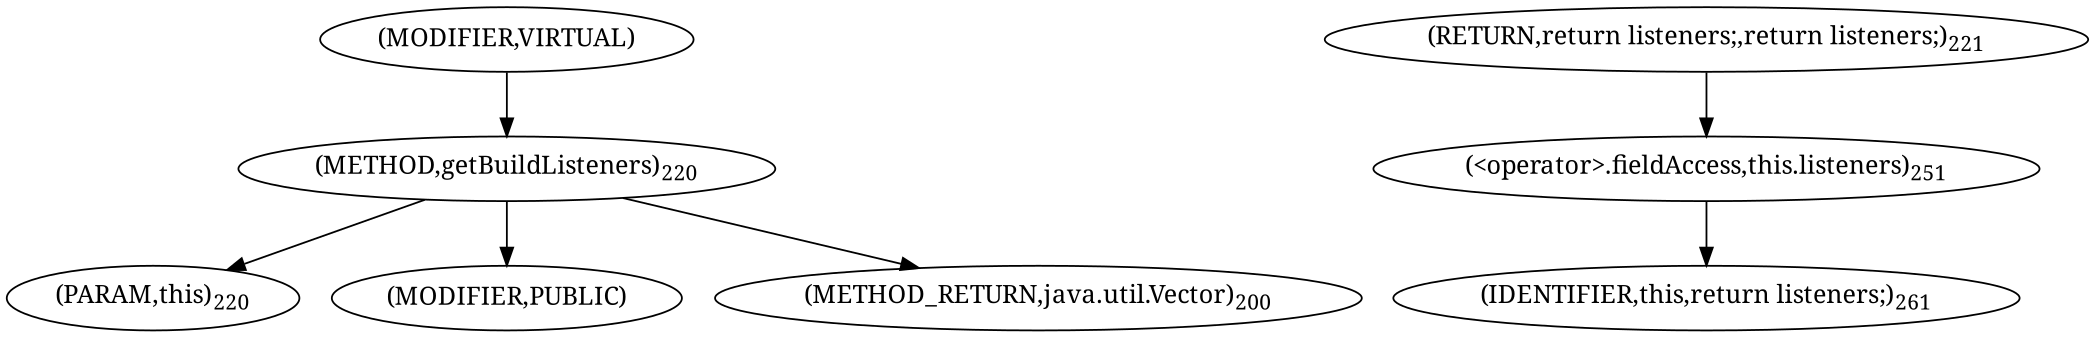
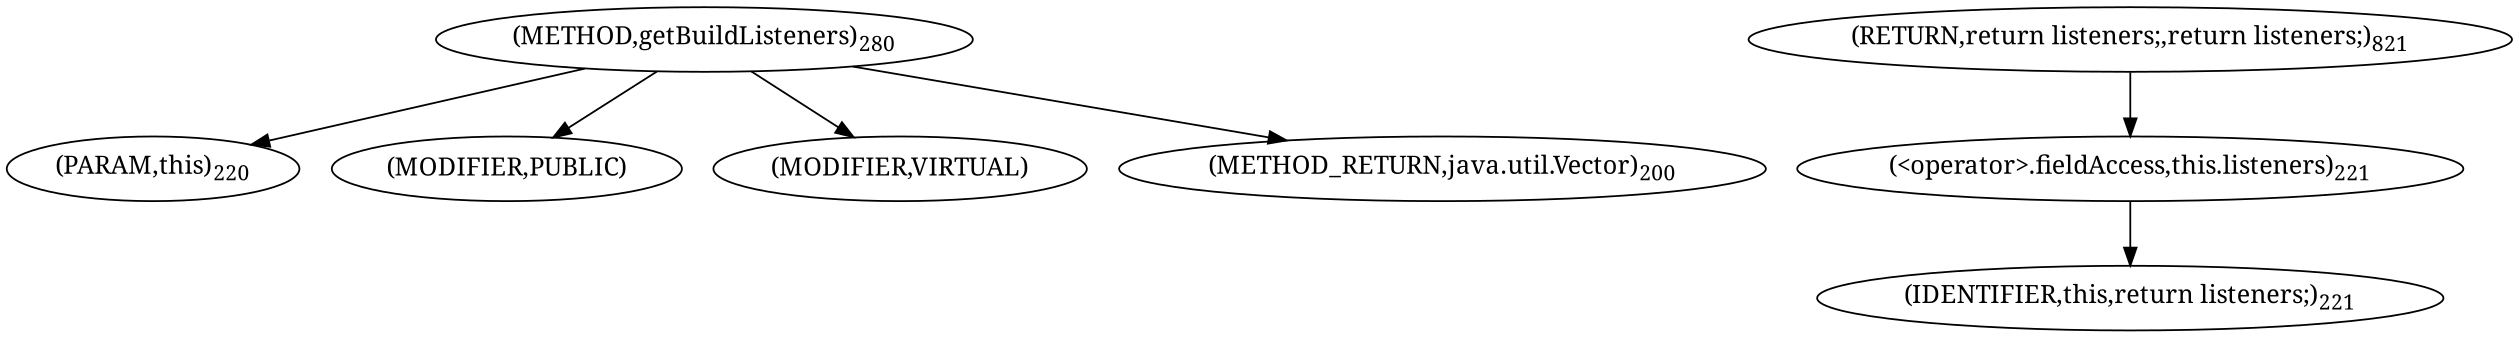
node "(RETURN,return listeners;,return listeners;)": text "221" -> "821"
edge "(MODIFIER,VIRTUAL)" -> "(METHOD,getBuildListeners)": reversed
node "(METHOD,getBuildListeners)": text "220" -> "280"
node "(<operator>.fieldAccess,this.listeners)": text "251" -> "221"
node "(IDENTIFIER,this,return listeners;)": text "261" -> "221"
